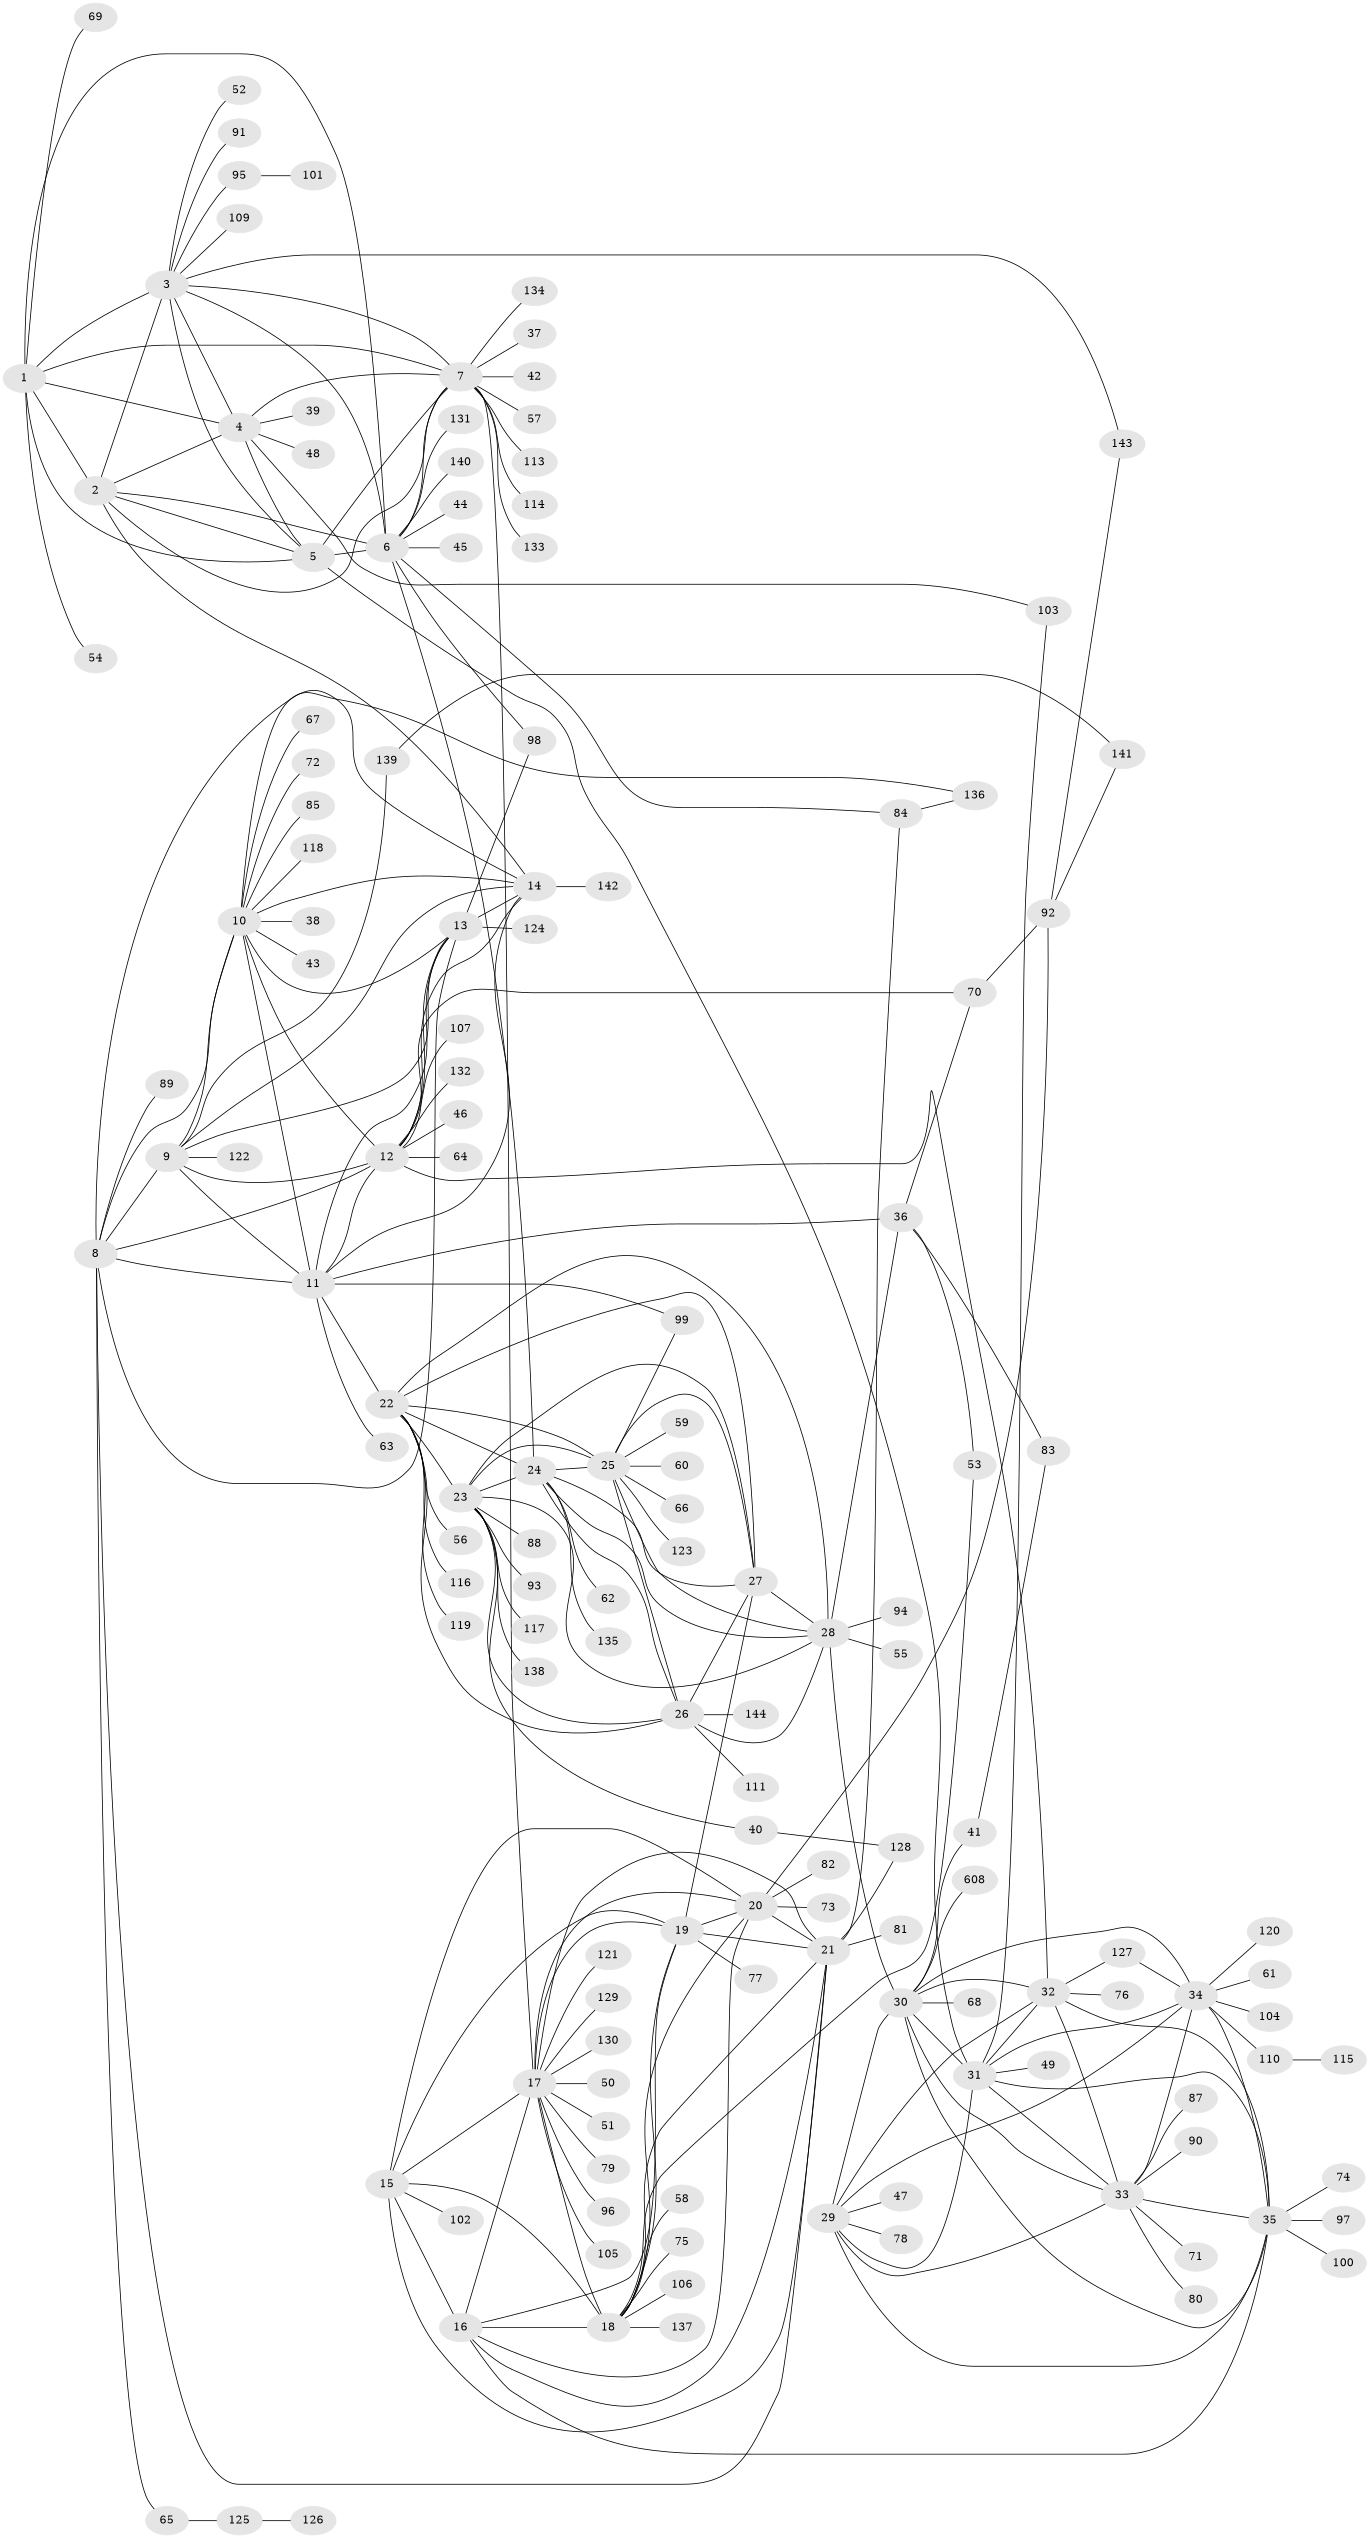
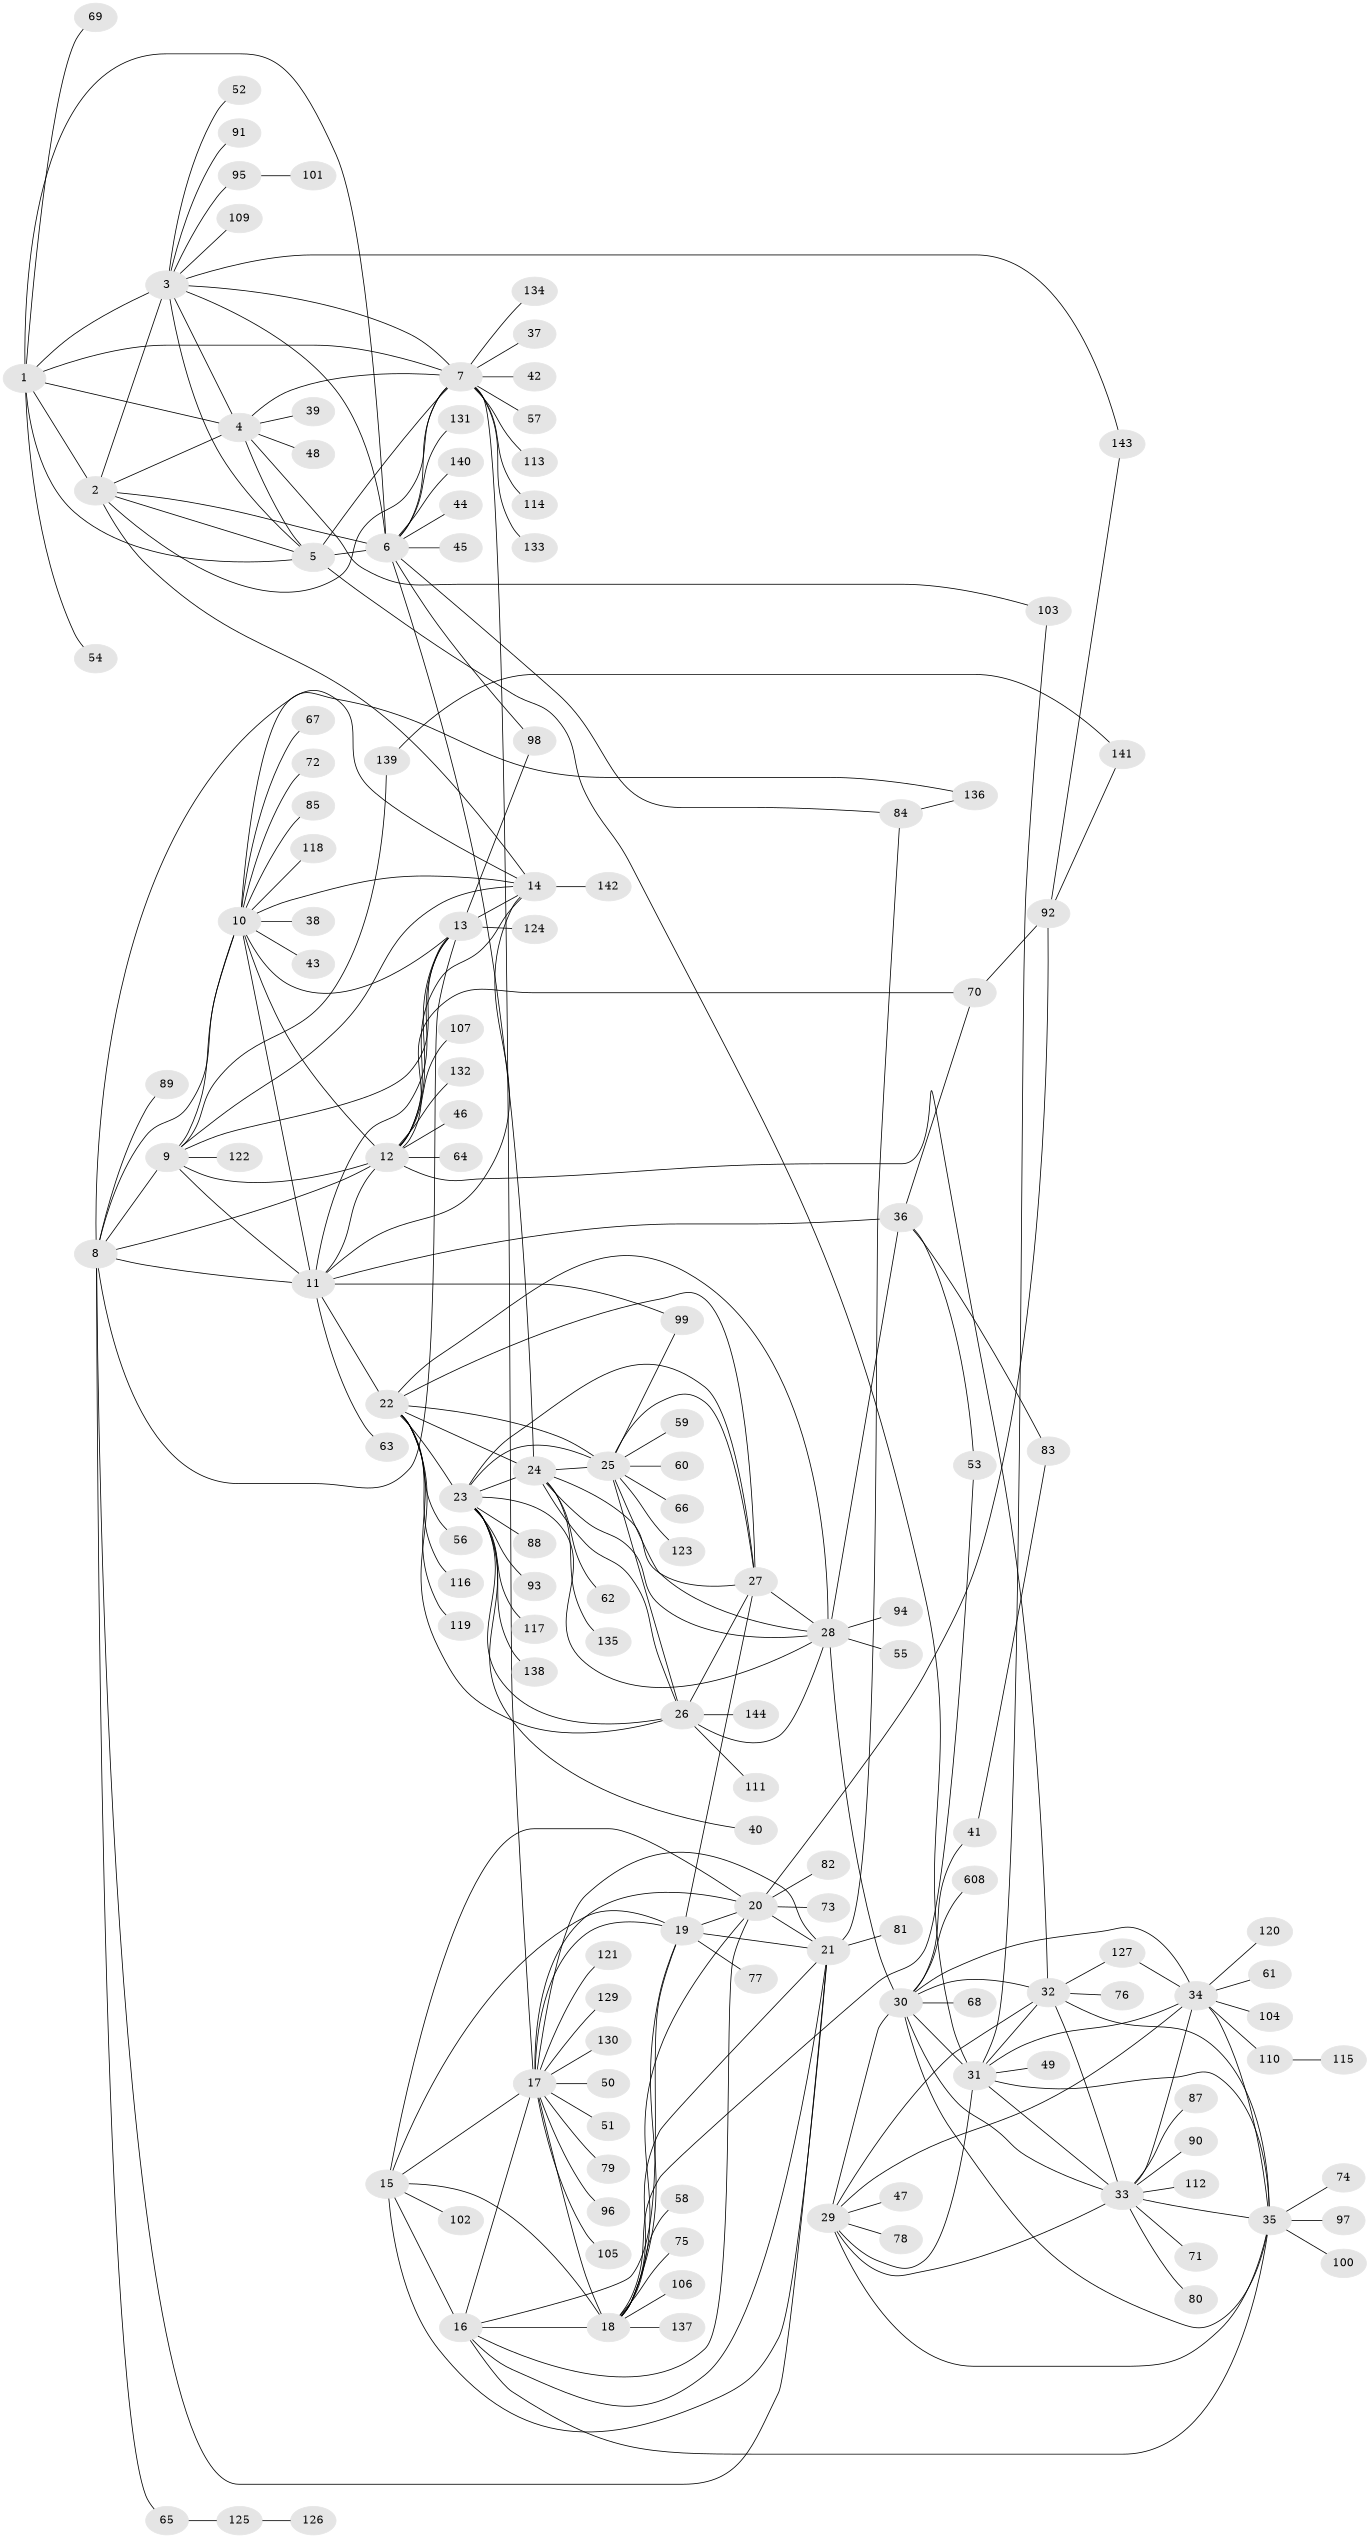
node "128": removed
node "112": added
